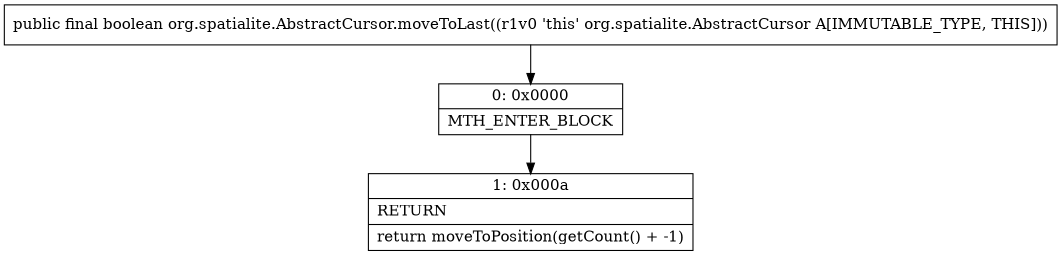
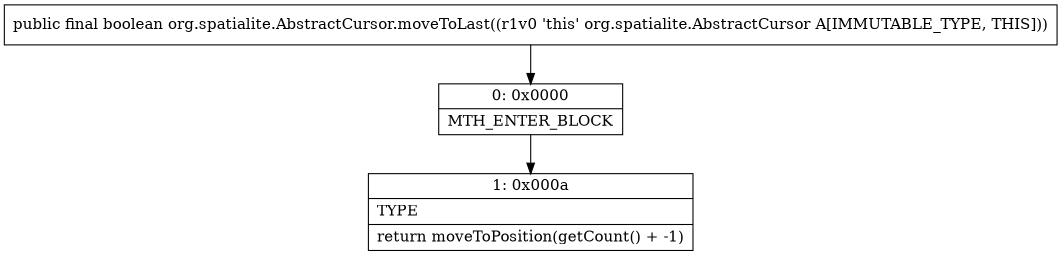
node "1: 0x000a": text "RETURN" -> "TYPE"
